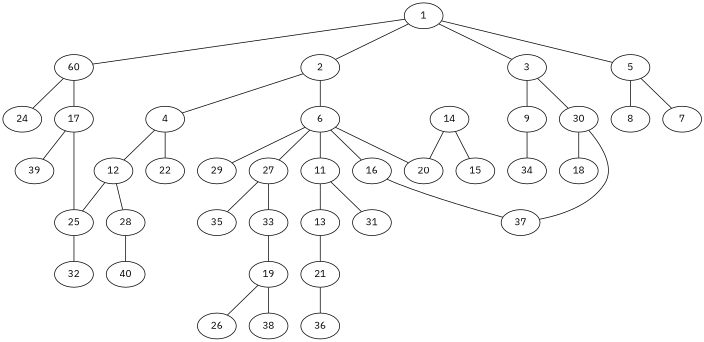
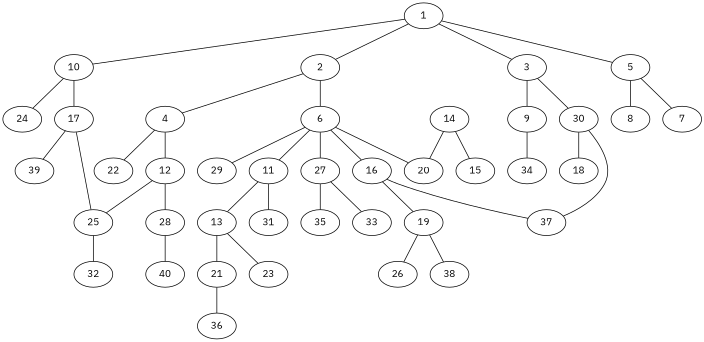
node "60": label "60" -> "10"
edge "33" -- "19": now "16" -- "19"
node "23": added
